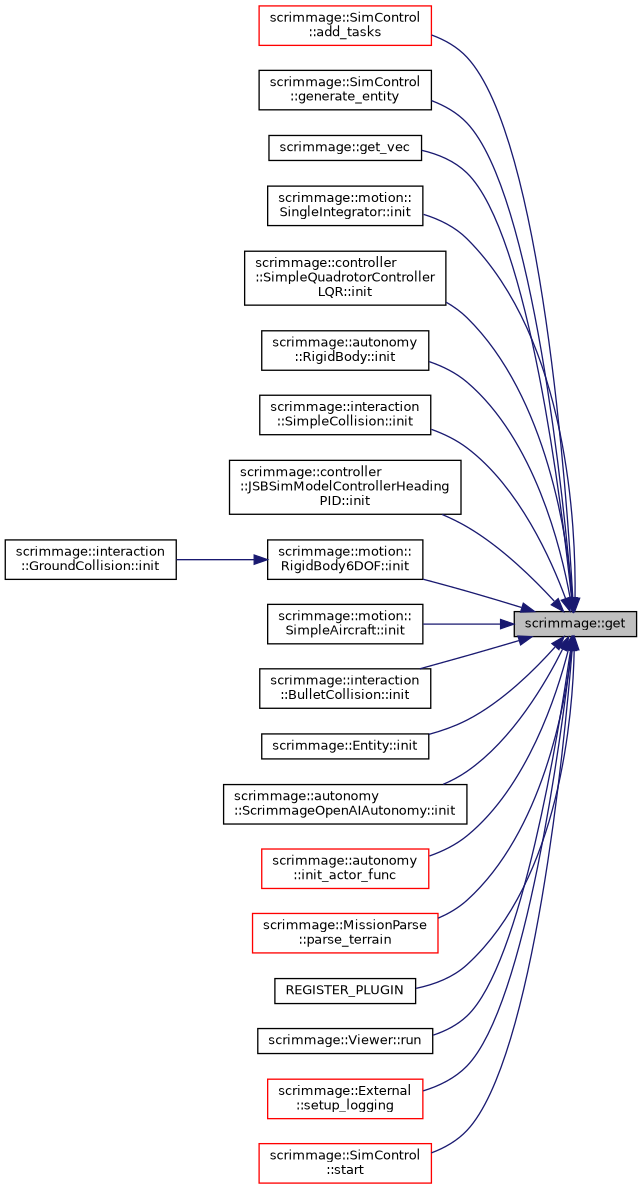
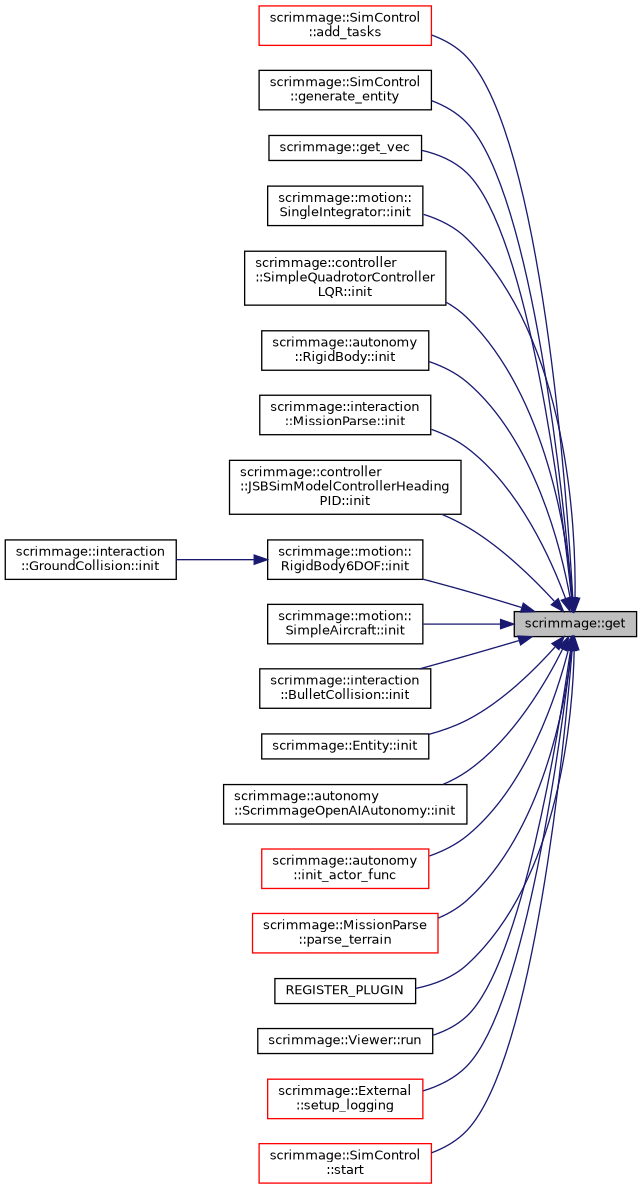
node "scrimmage::interaction ::SimpleCollision::init": label "scrimmage::interaction ::SimpleCollision::init" -> "scrimmage::interaction ::MissionParse::init"
